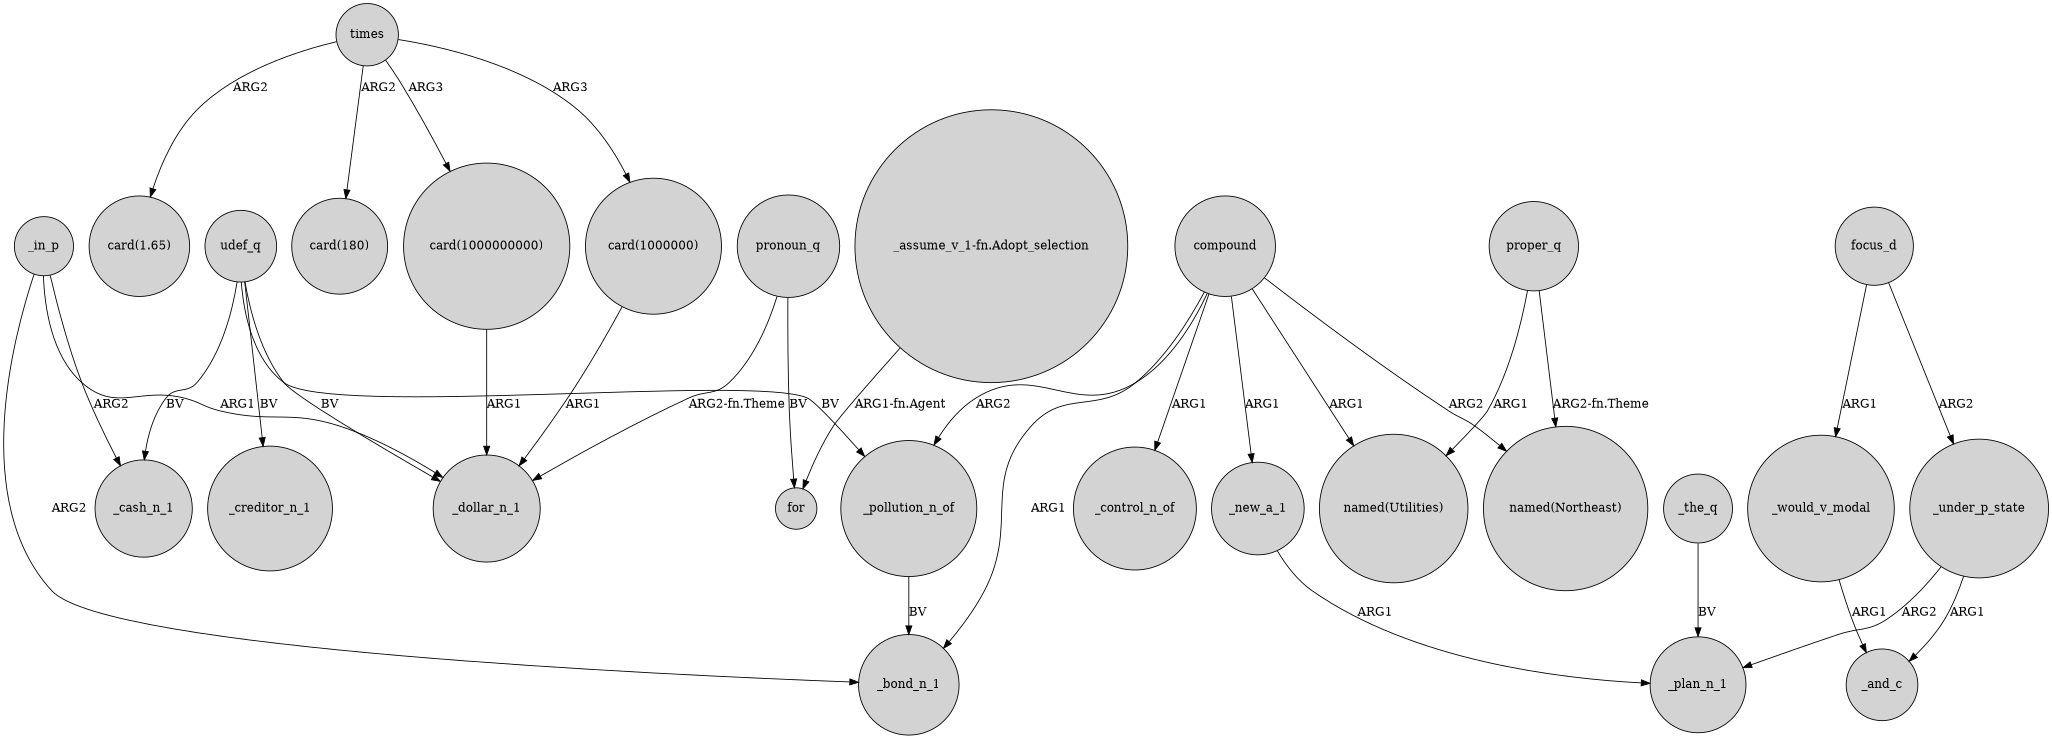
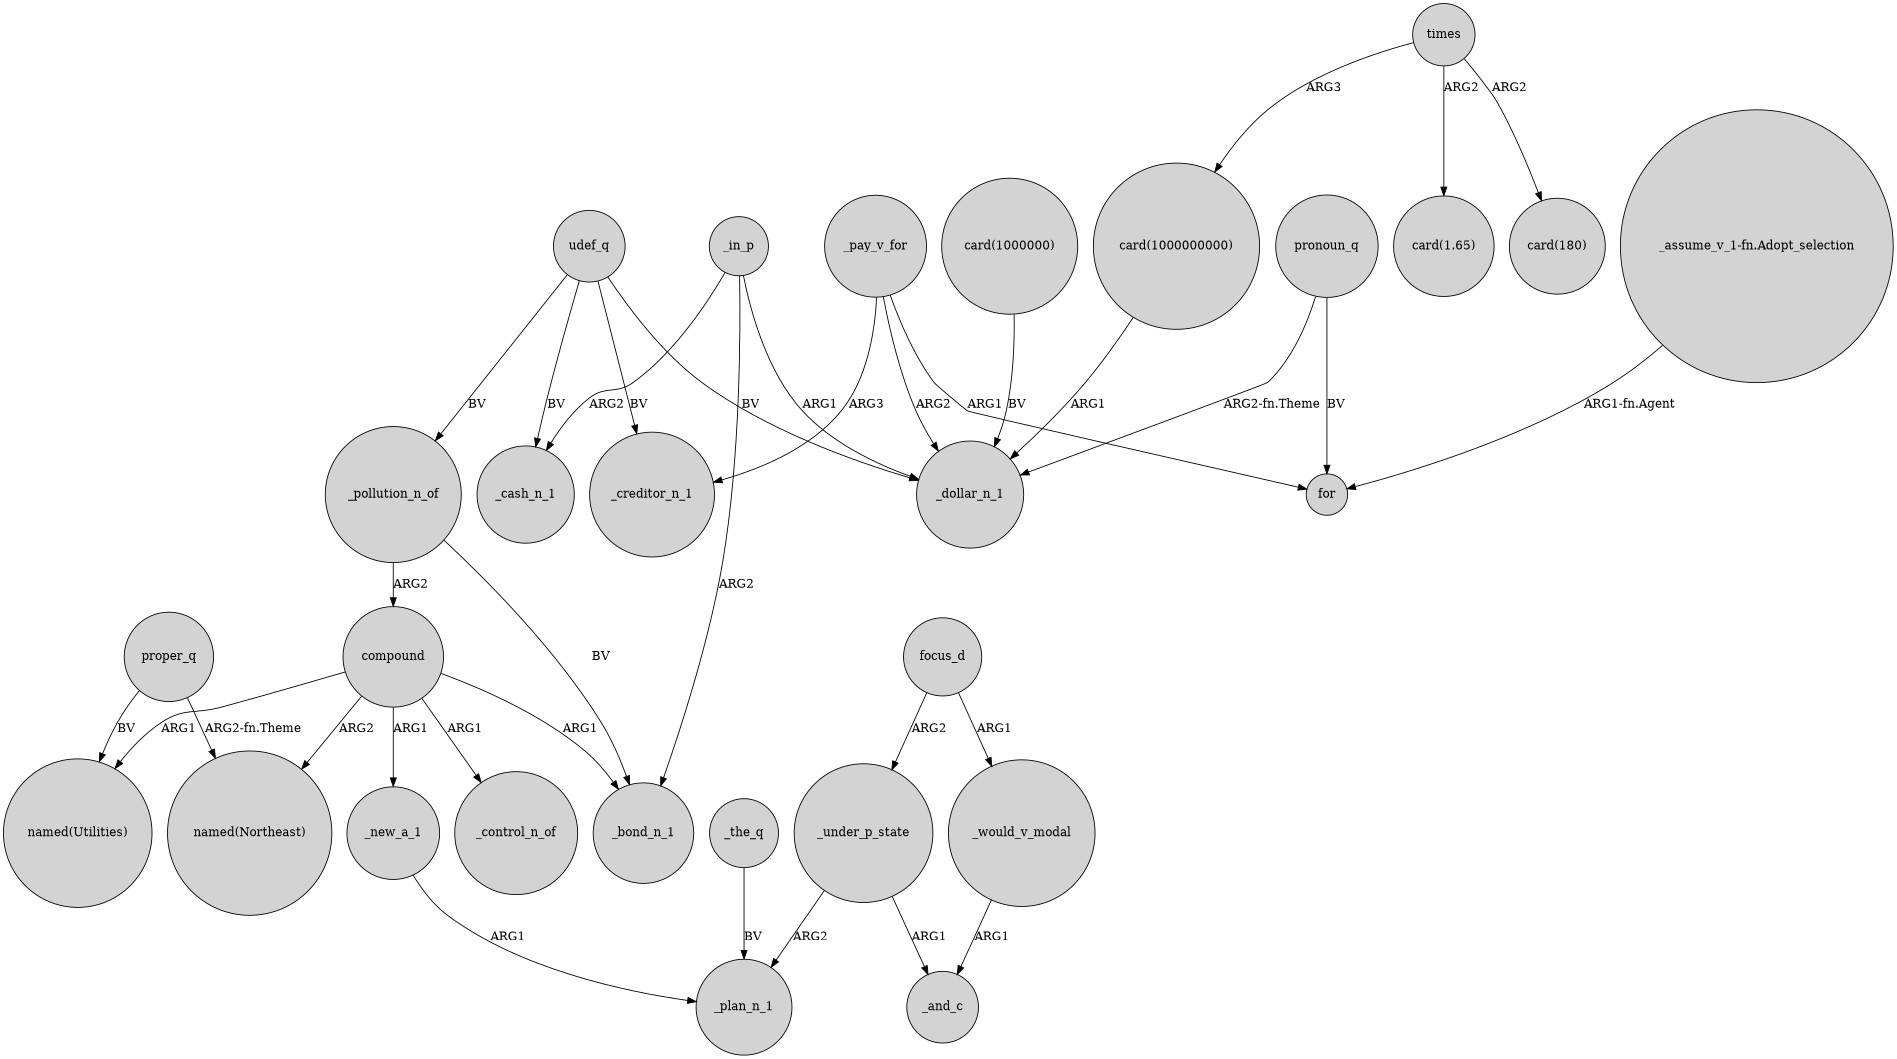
edge "times" -> "card(1000000)": removed, label "ARG3"
node "_pay_v_for": added
edge "compound" -> "_pollution_n_of": reversed
edge "card(1000000)" -> "_dollar_n_1": label "ARG1" -> "BV"
edge "proper_q" -> "named(Utilities)": label "ARG1" -> "BV"
